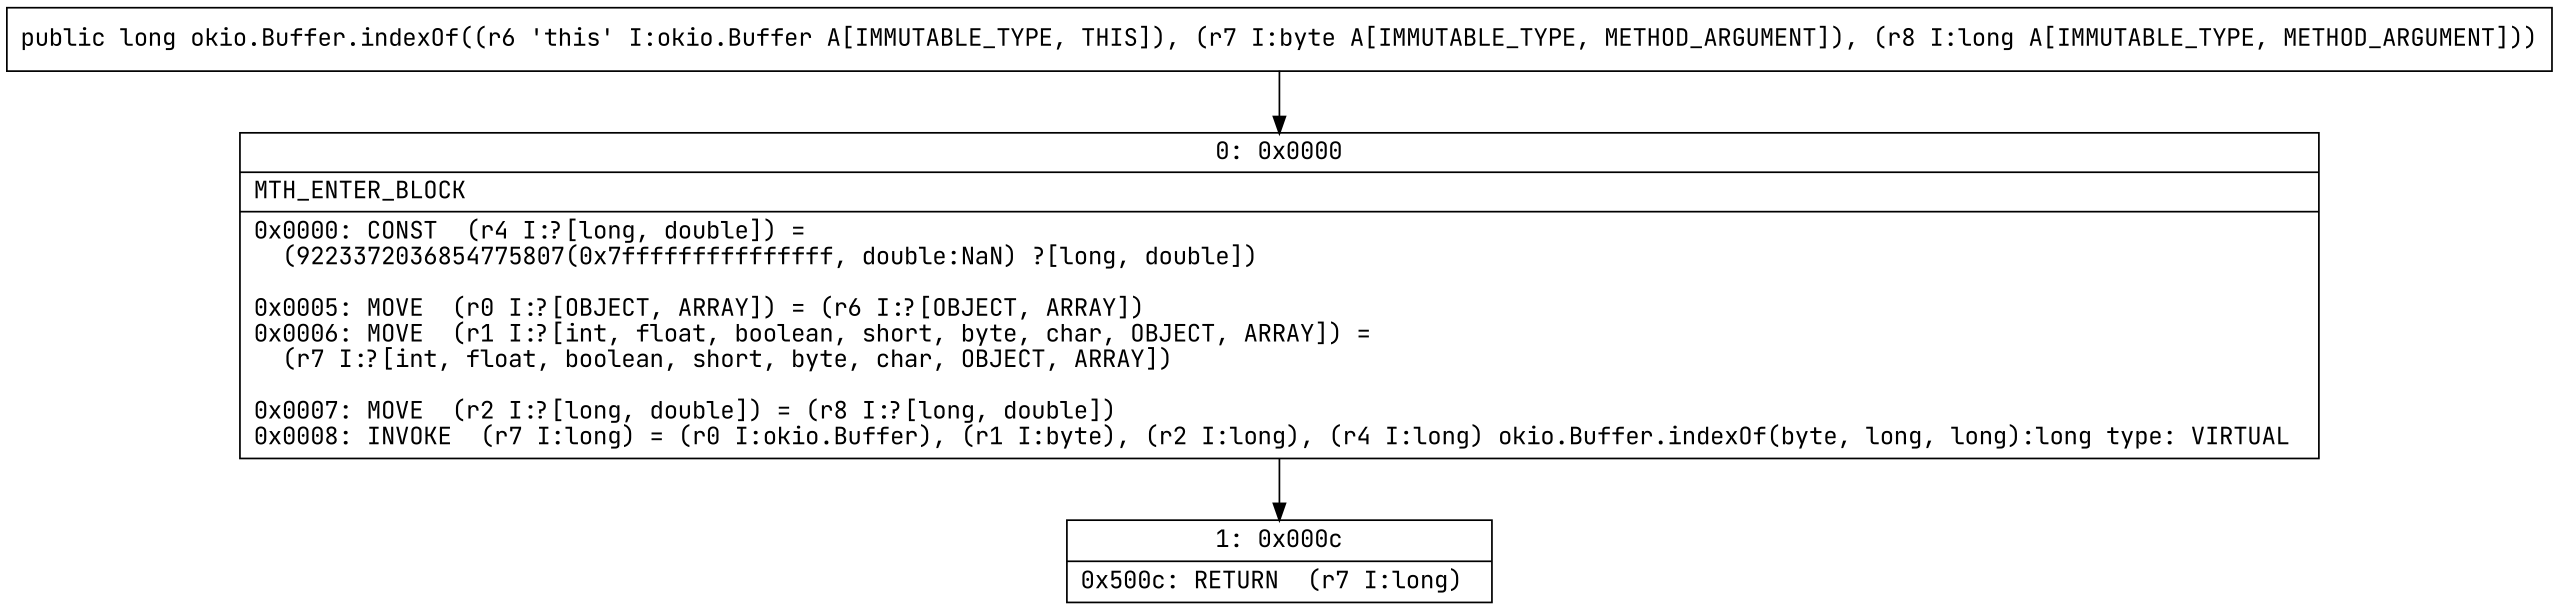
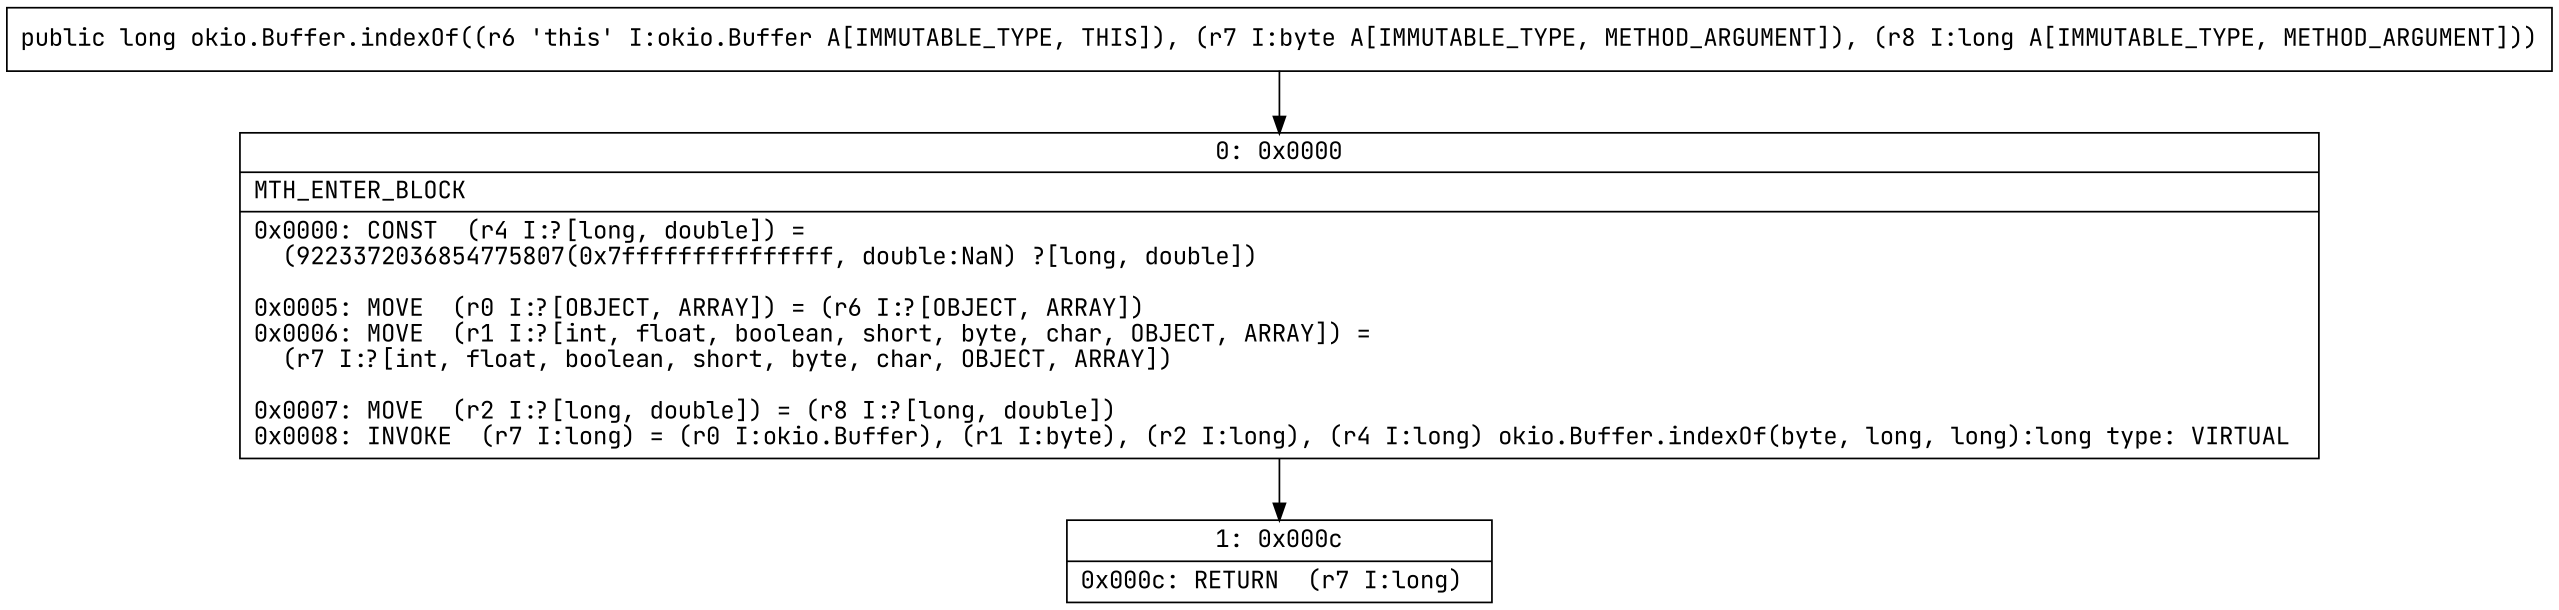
node "1: 0x000c": text "0x500c: RETURN  (r7 I:long)" -> "0x000c: RETURN  (r7 I:long)"
